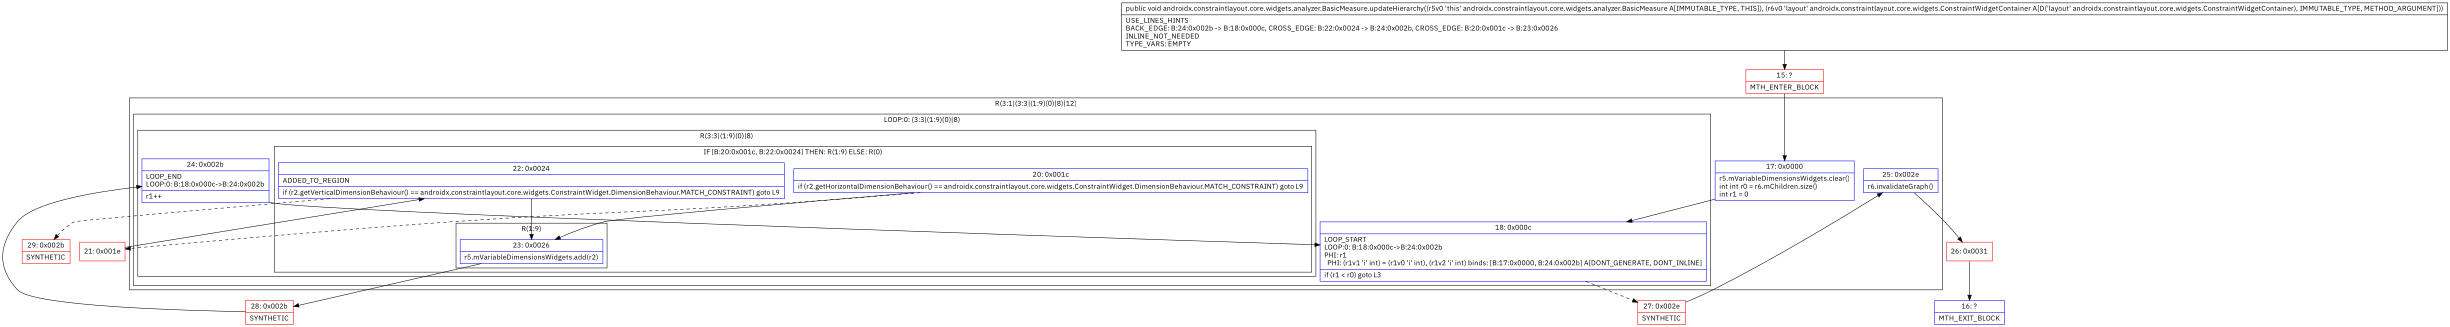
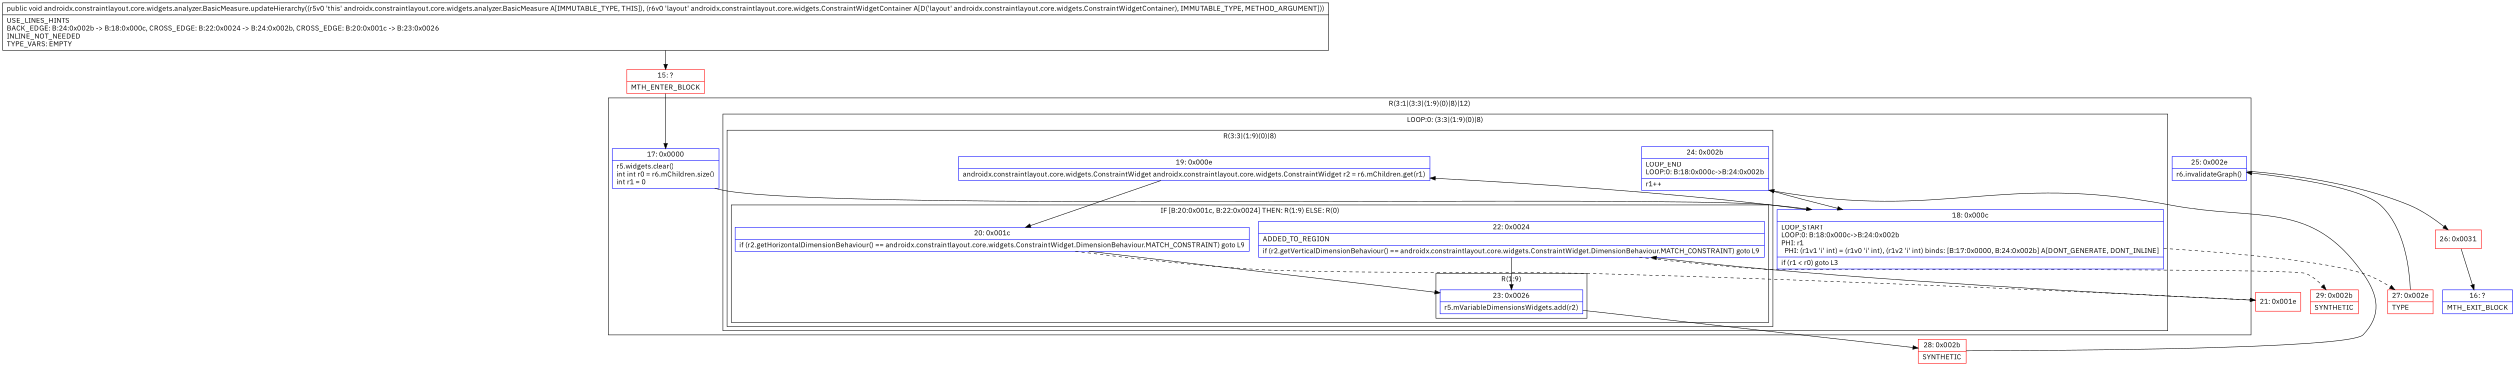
node "19: 0x000e": added
node "17: 0x0000": text "r5.mVariableDimensionsWidgets.clear()" -> "r5.widgets.clear()"
node "27: 0x002e": text "SYNTHETIC" -> "TYPE"
